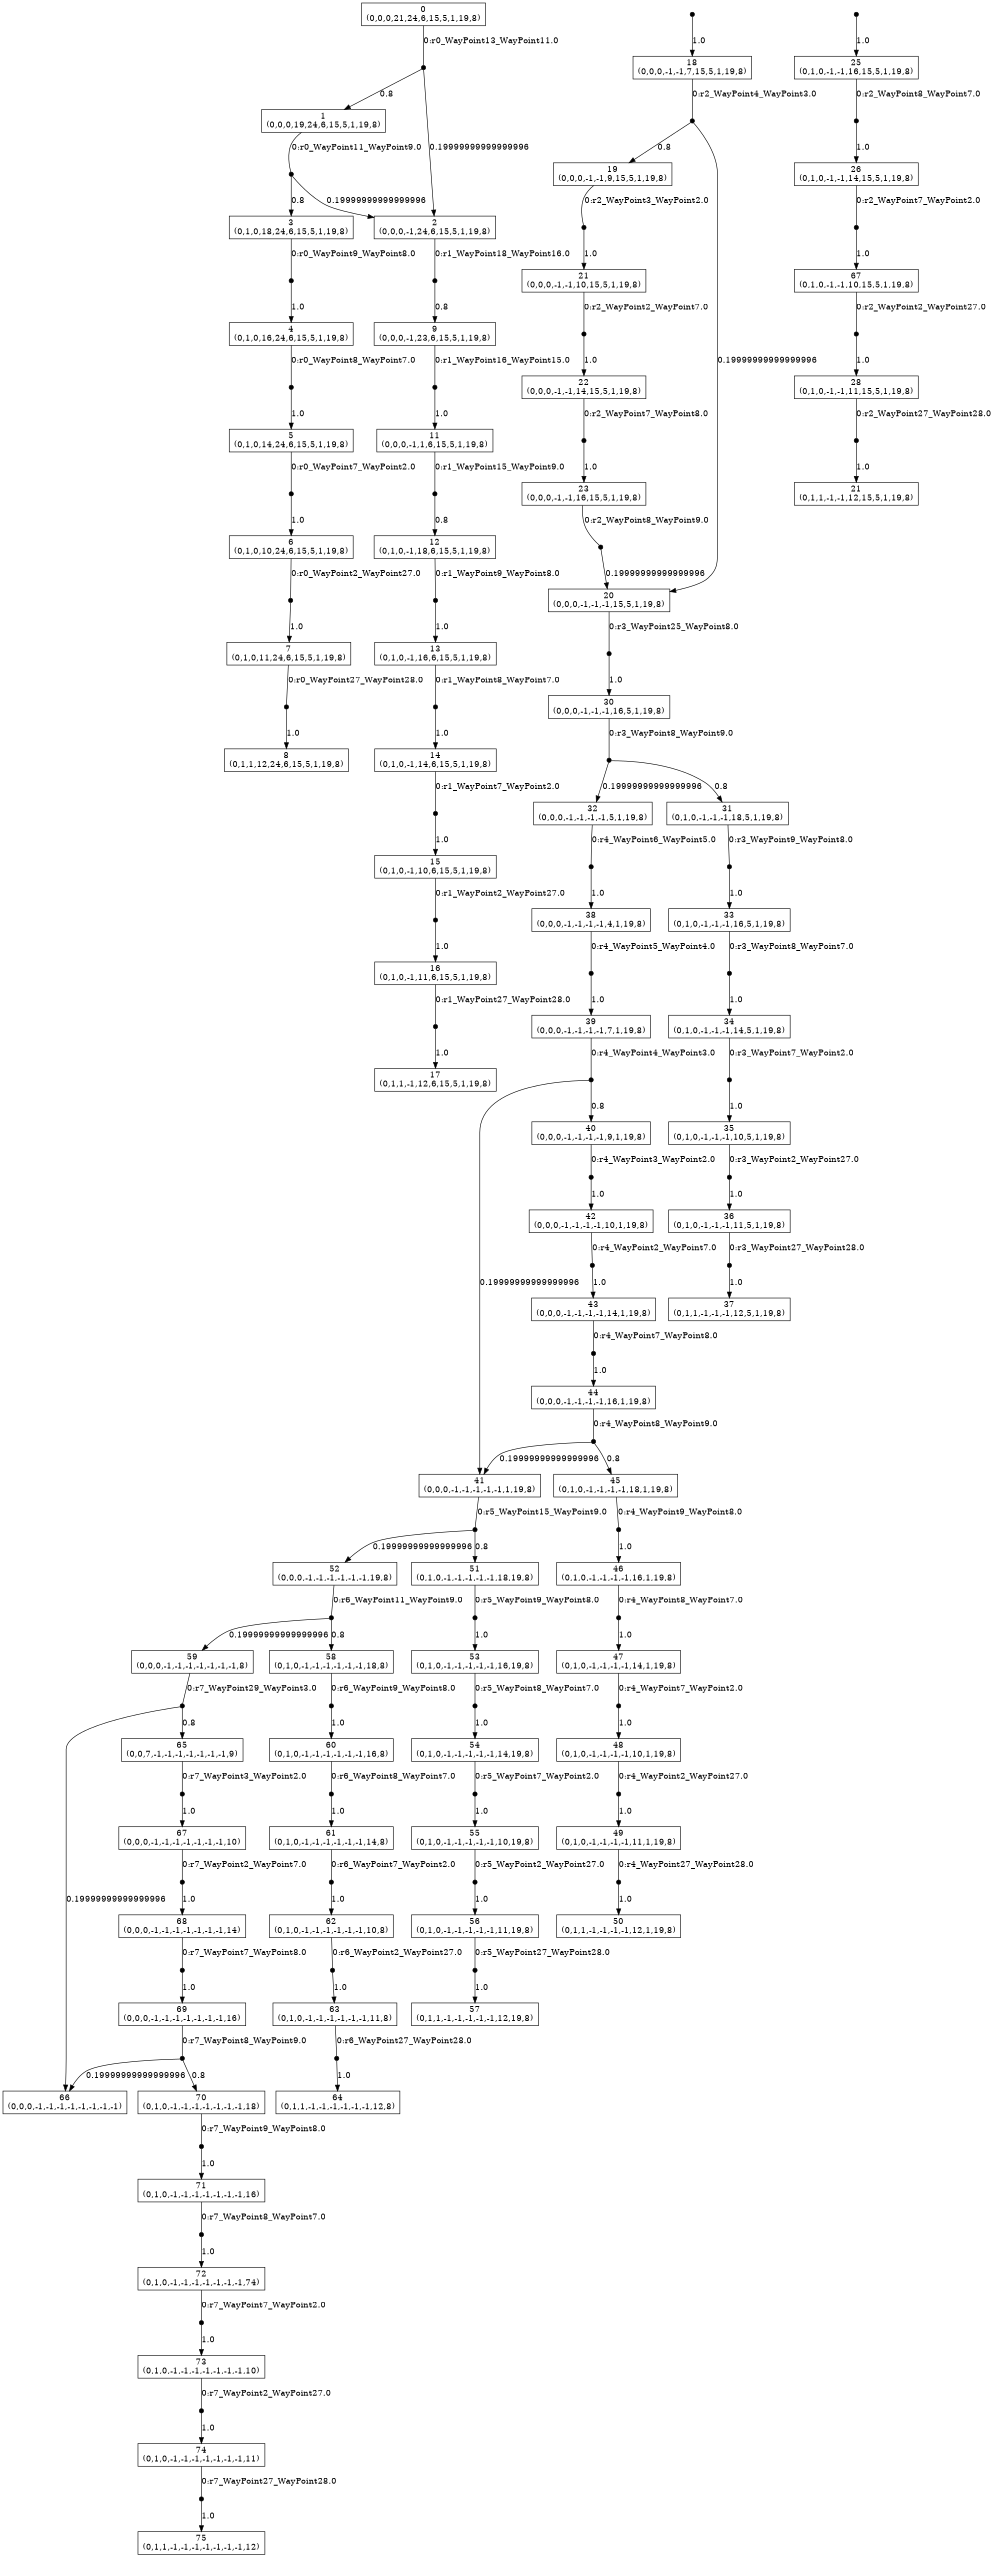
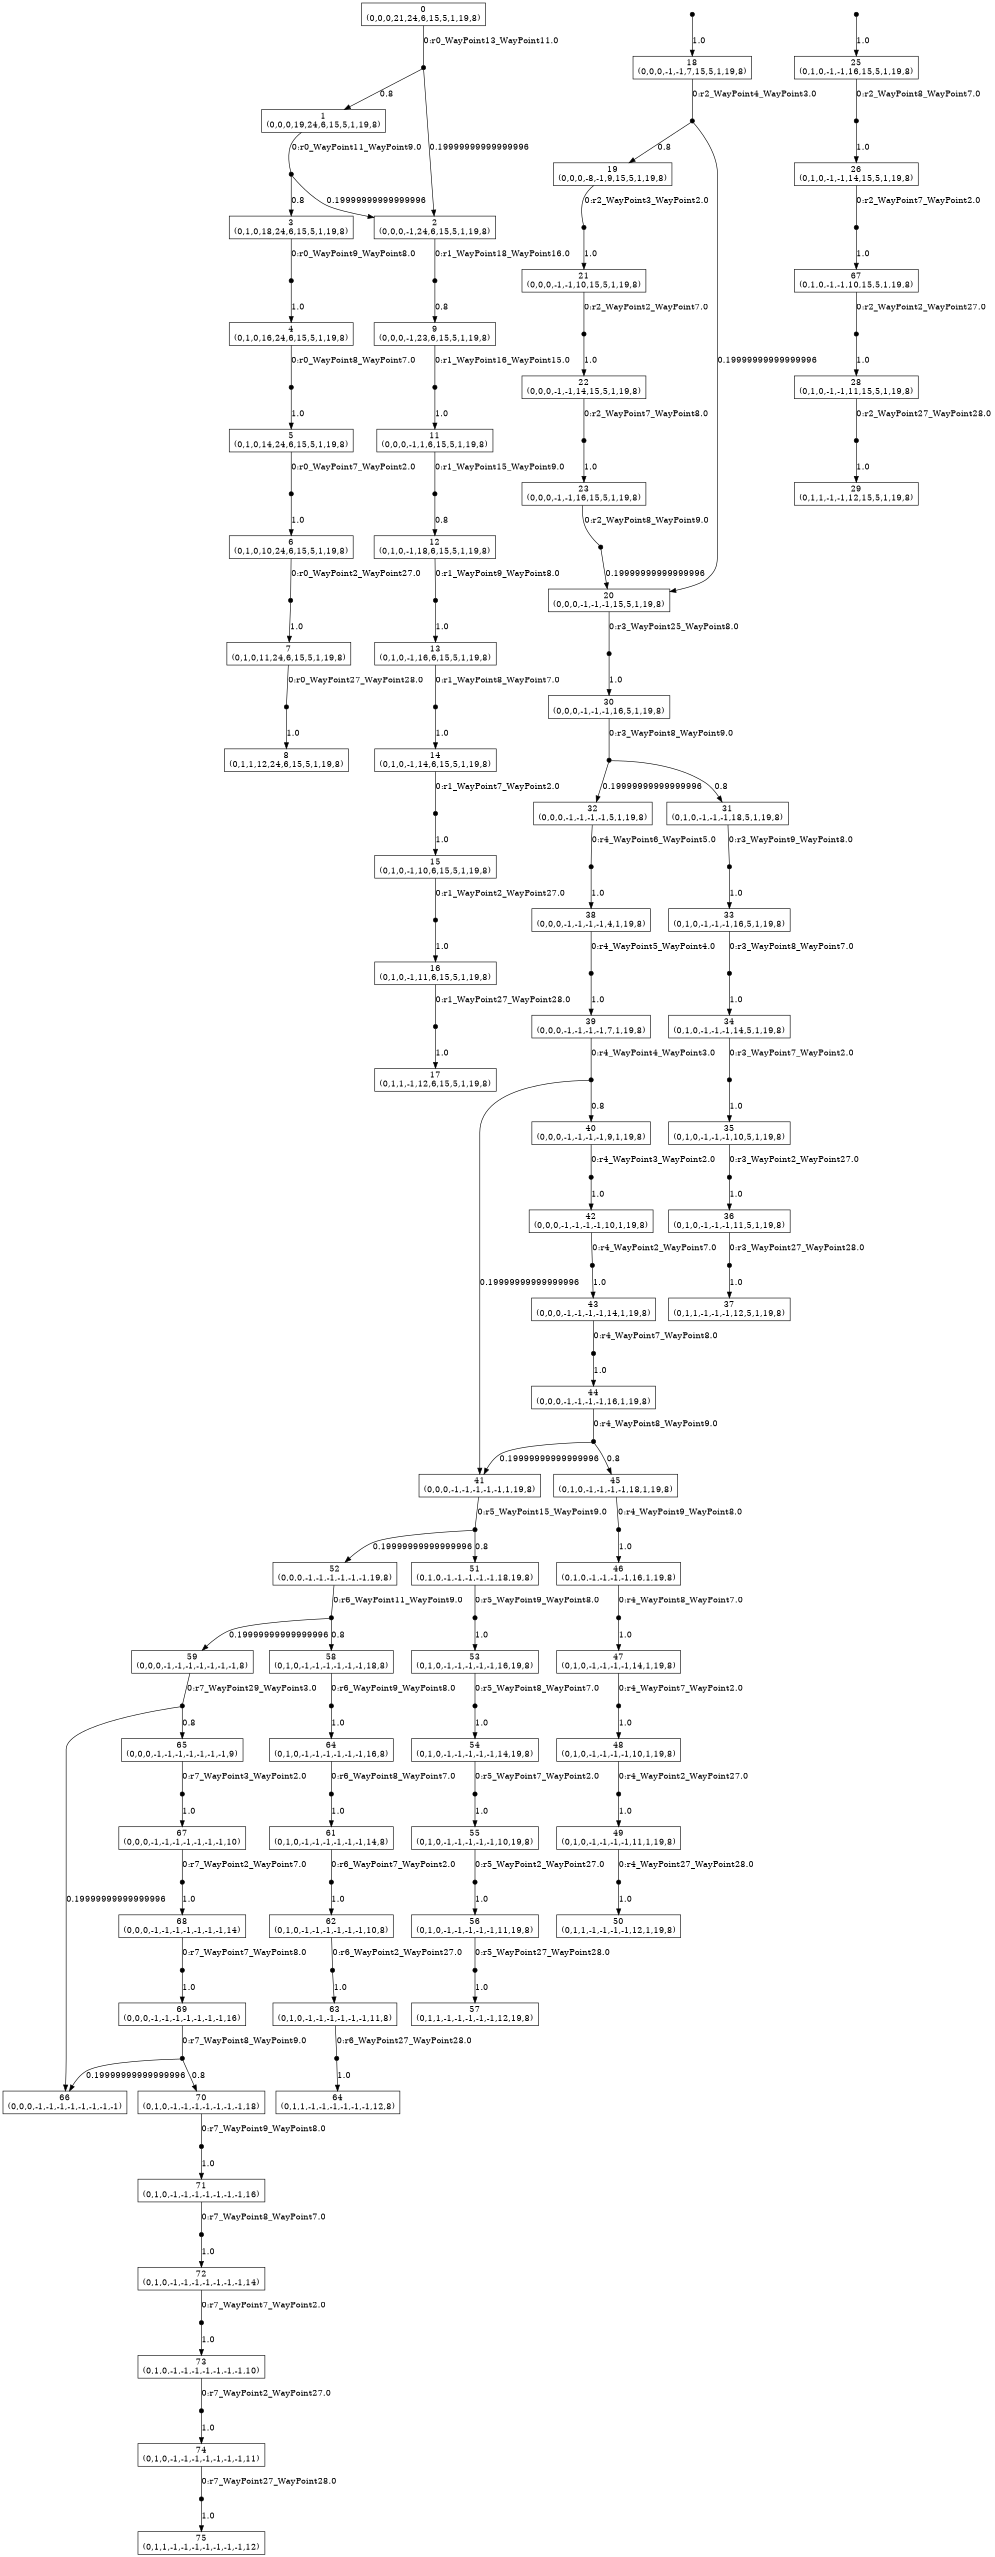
node "19 (0,0,0,-1,-1,9,15,5,1,19,8)": label "19 (0,0,0,-1,-1,9,15,5,1,19,8)" -> "19 (0,0,0,-8,-1,9,15,5,1,19,8)"
node "21 (0,1,1,-1,-1,12,15,5,1,19,8)": label "21 (0,1,1,-1,-1,12,15,5,1,19,8)" -> "29 (0,1,1,-1,-1,12,15,5,1,19,8)"
node "65 (0,0,7,-1,-1,-1,-1,-1,-1,-1,9)": label "65 (0,0,7,-1,-1,-1,-1,-1,-1,-1,9)" -> "65 (0,0,0,-1,-1,-1,-1,-1,-1,-1,9)"
node "60 (0,1,0,-1,-1,-1,-1,-1,-1,16,8)": label "60 (0,1,0,-1,-1,-1,-1,-1,-1,16,8)" -> "64 (0,1,0,-1,-1,-1,-1,-1,-1,16,8)"
node "72 (0,1,0,-1,-1,-1,-1,-1,-1,-1,74)": label "72 (0,1,0,-1,-1,-1,-1,-1,-1,-1,74)" -> "72 (0,1,0,-1,-1,-1,-1,-1,-1,-1,14)"
